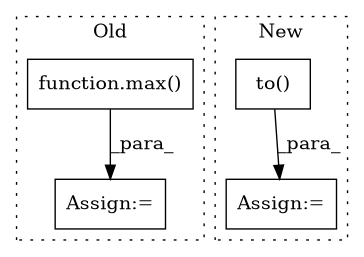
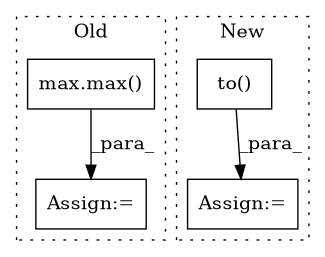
node "function.max()": label "function.max()" -> "max.max()"
